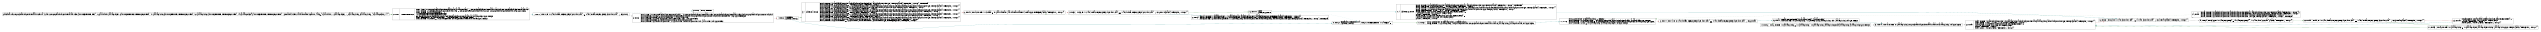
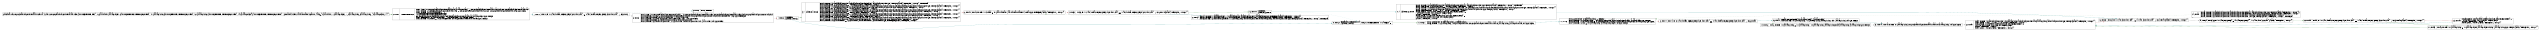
node "16: 0x007e": text "STATIC" -> "SYNTHETIC"
